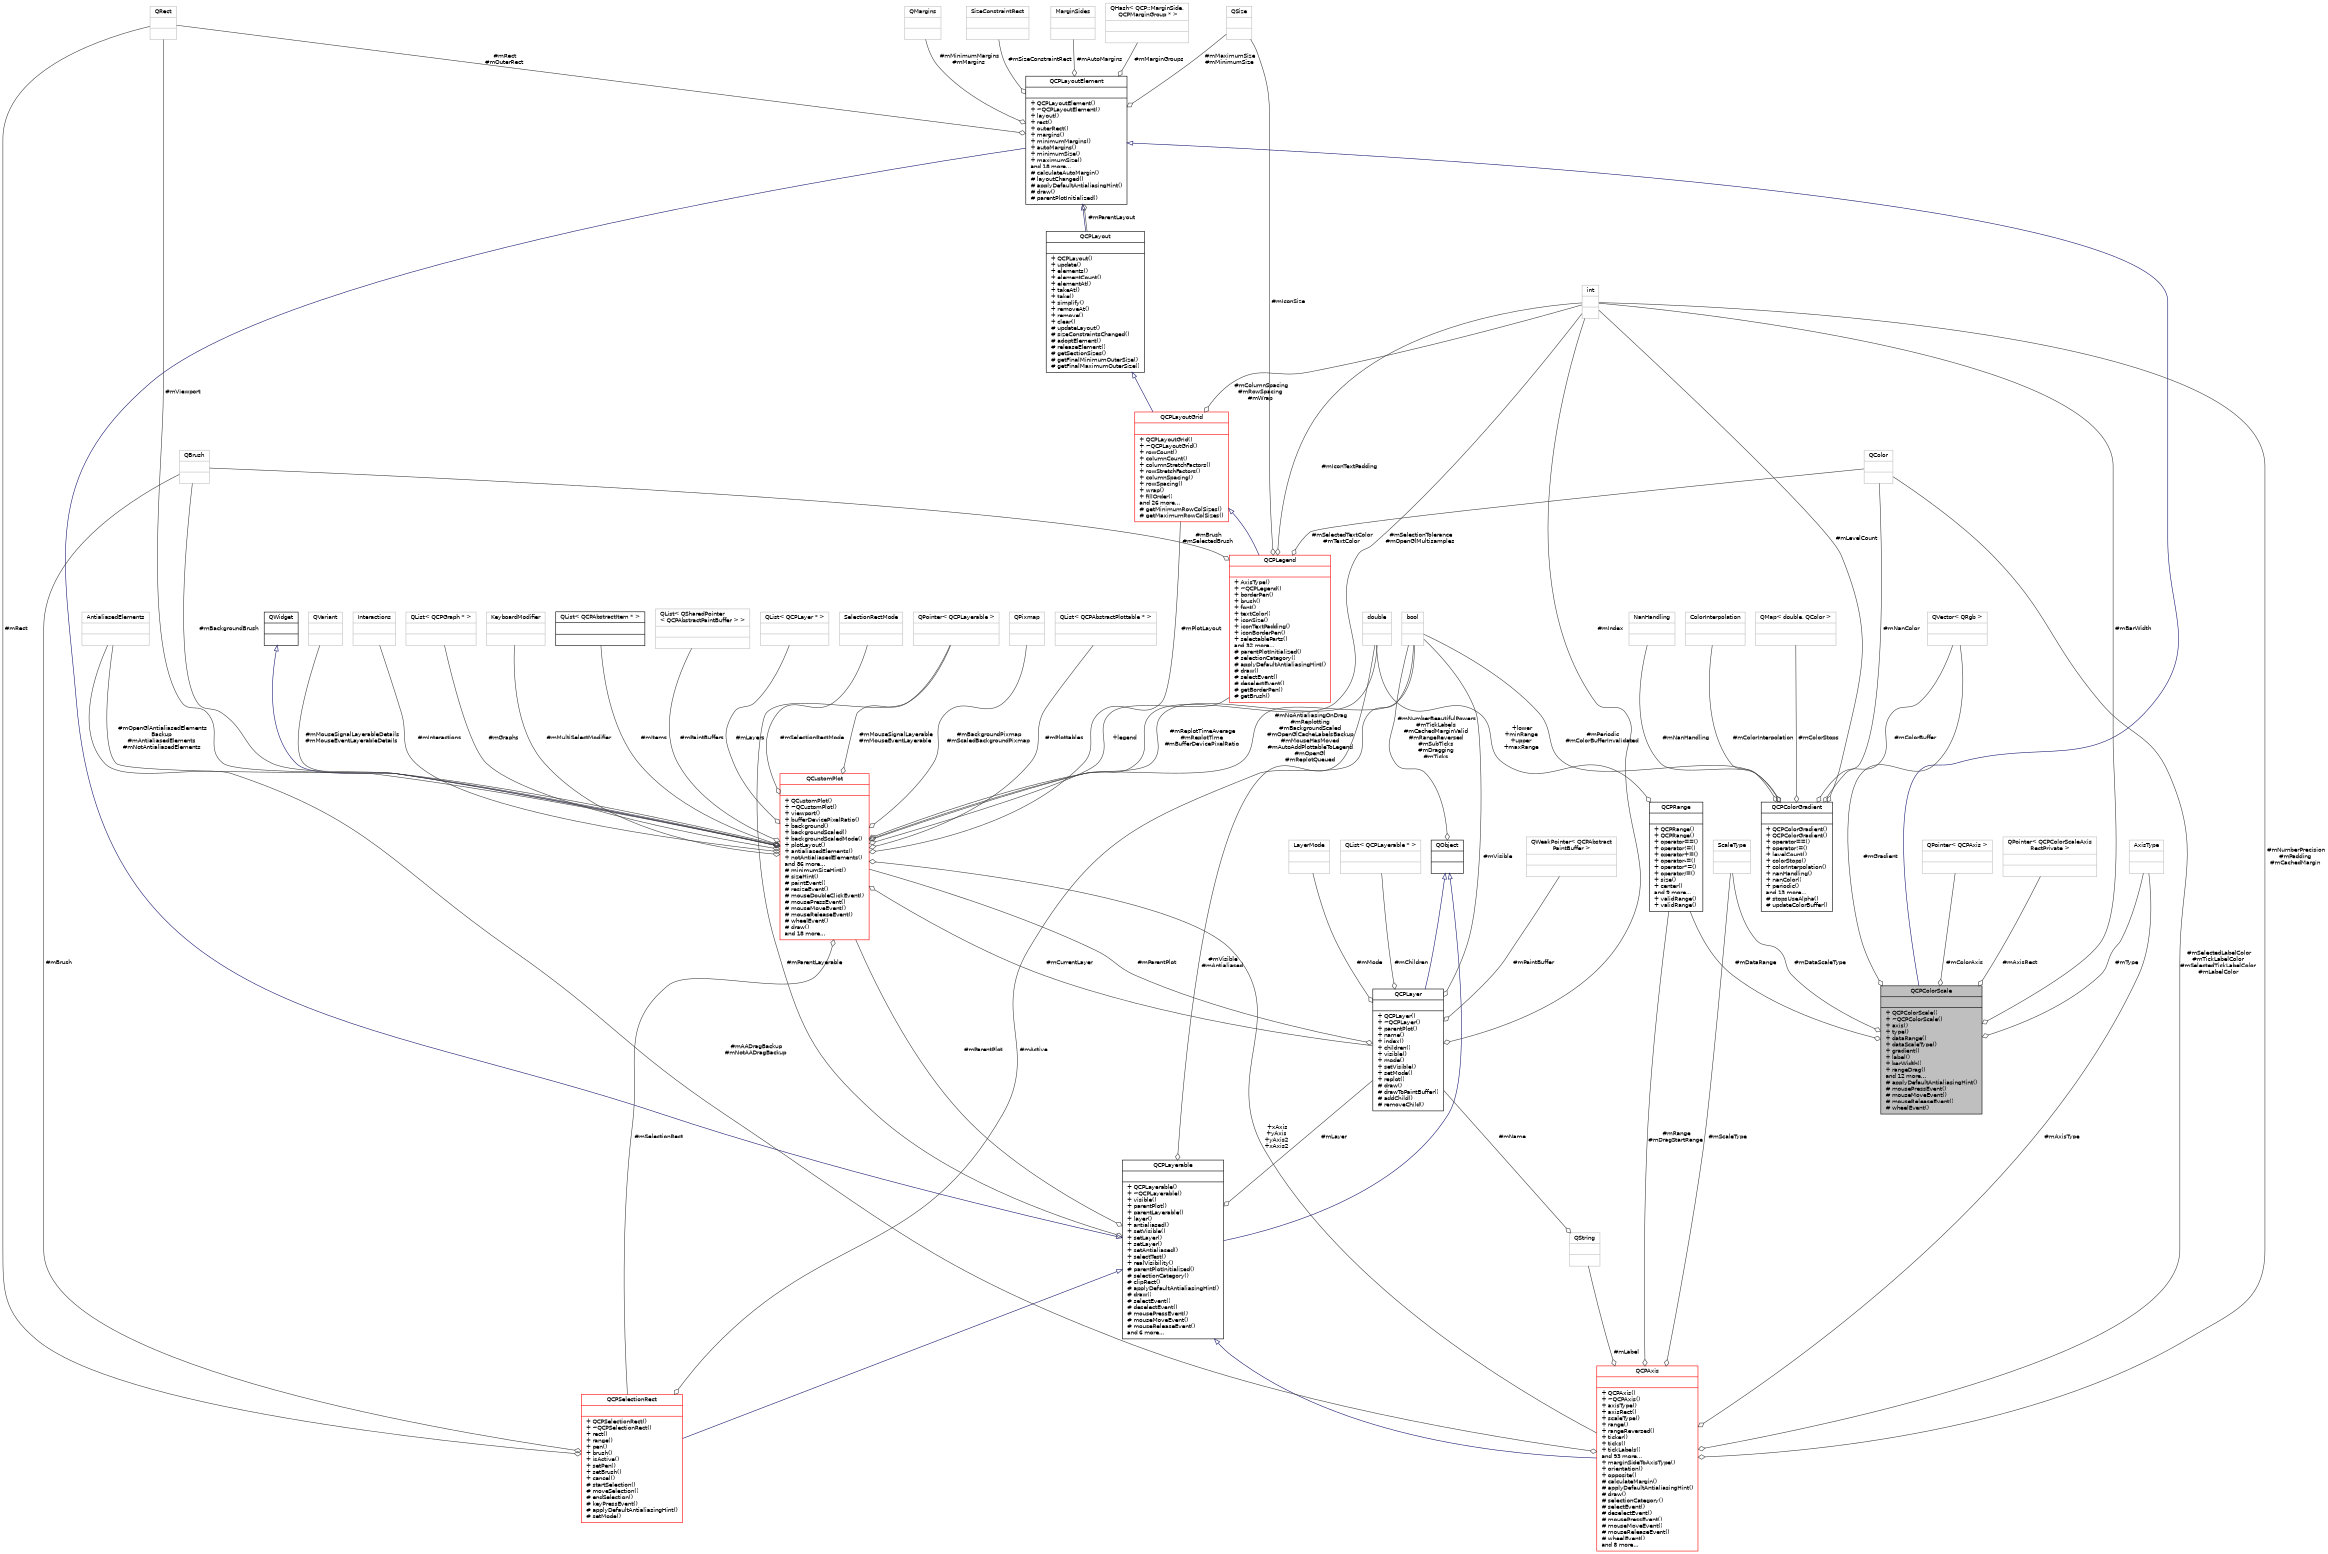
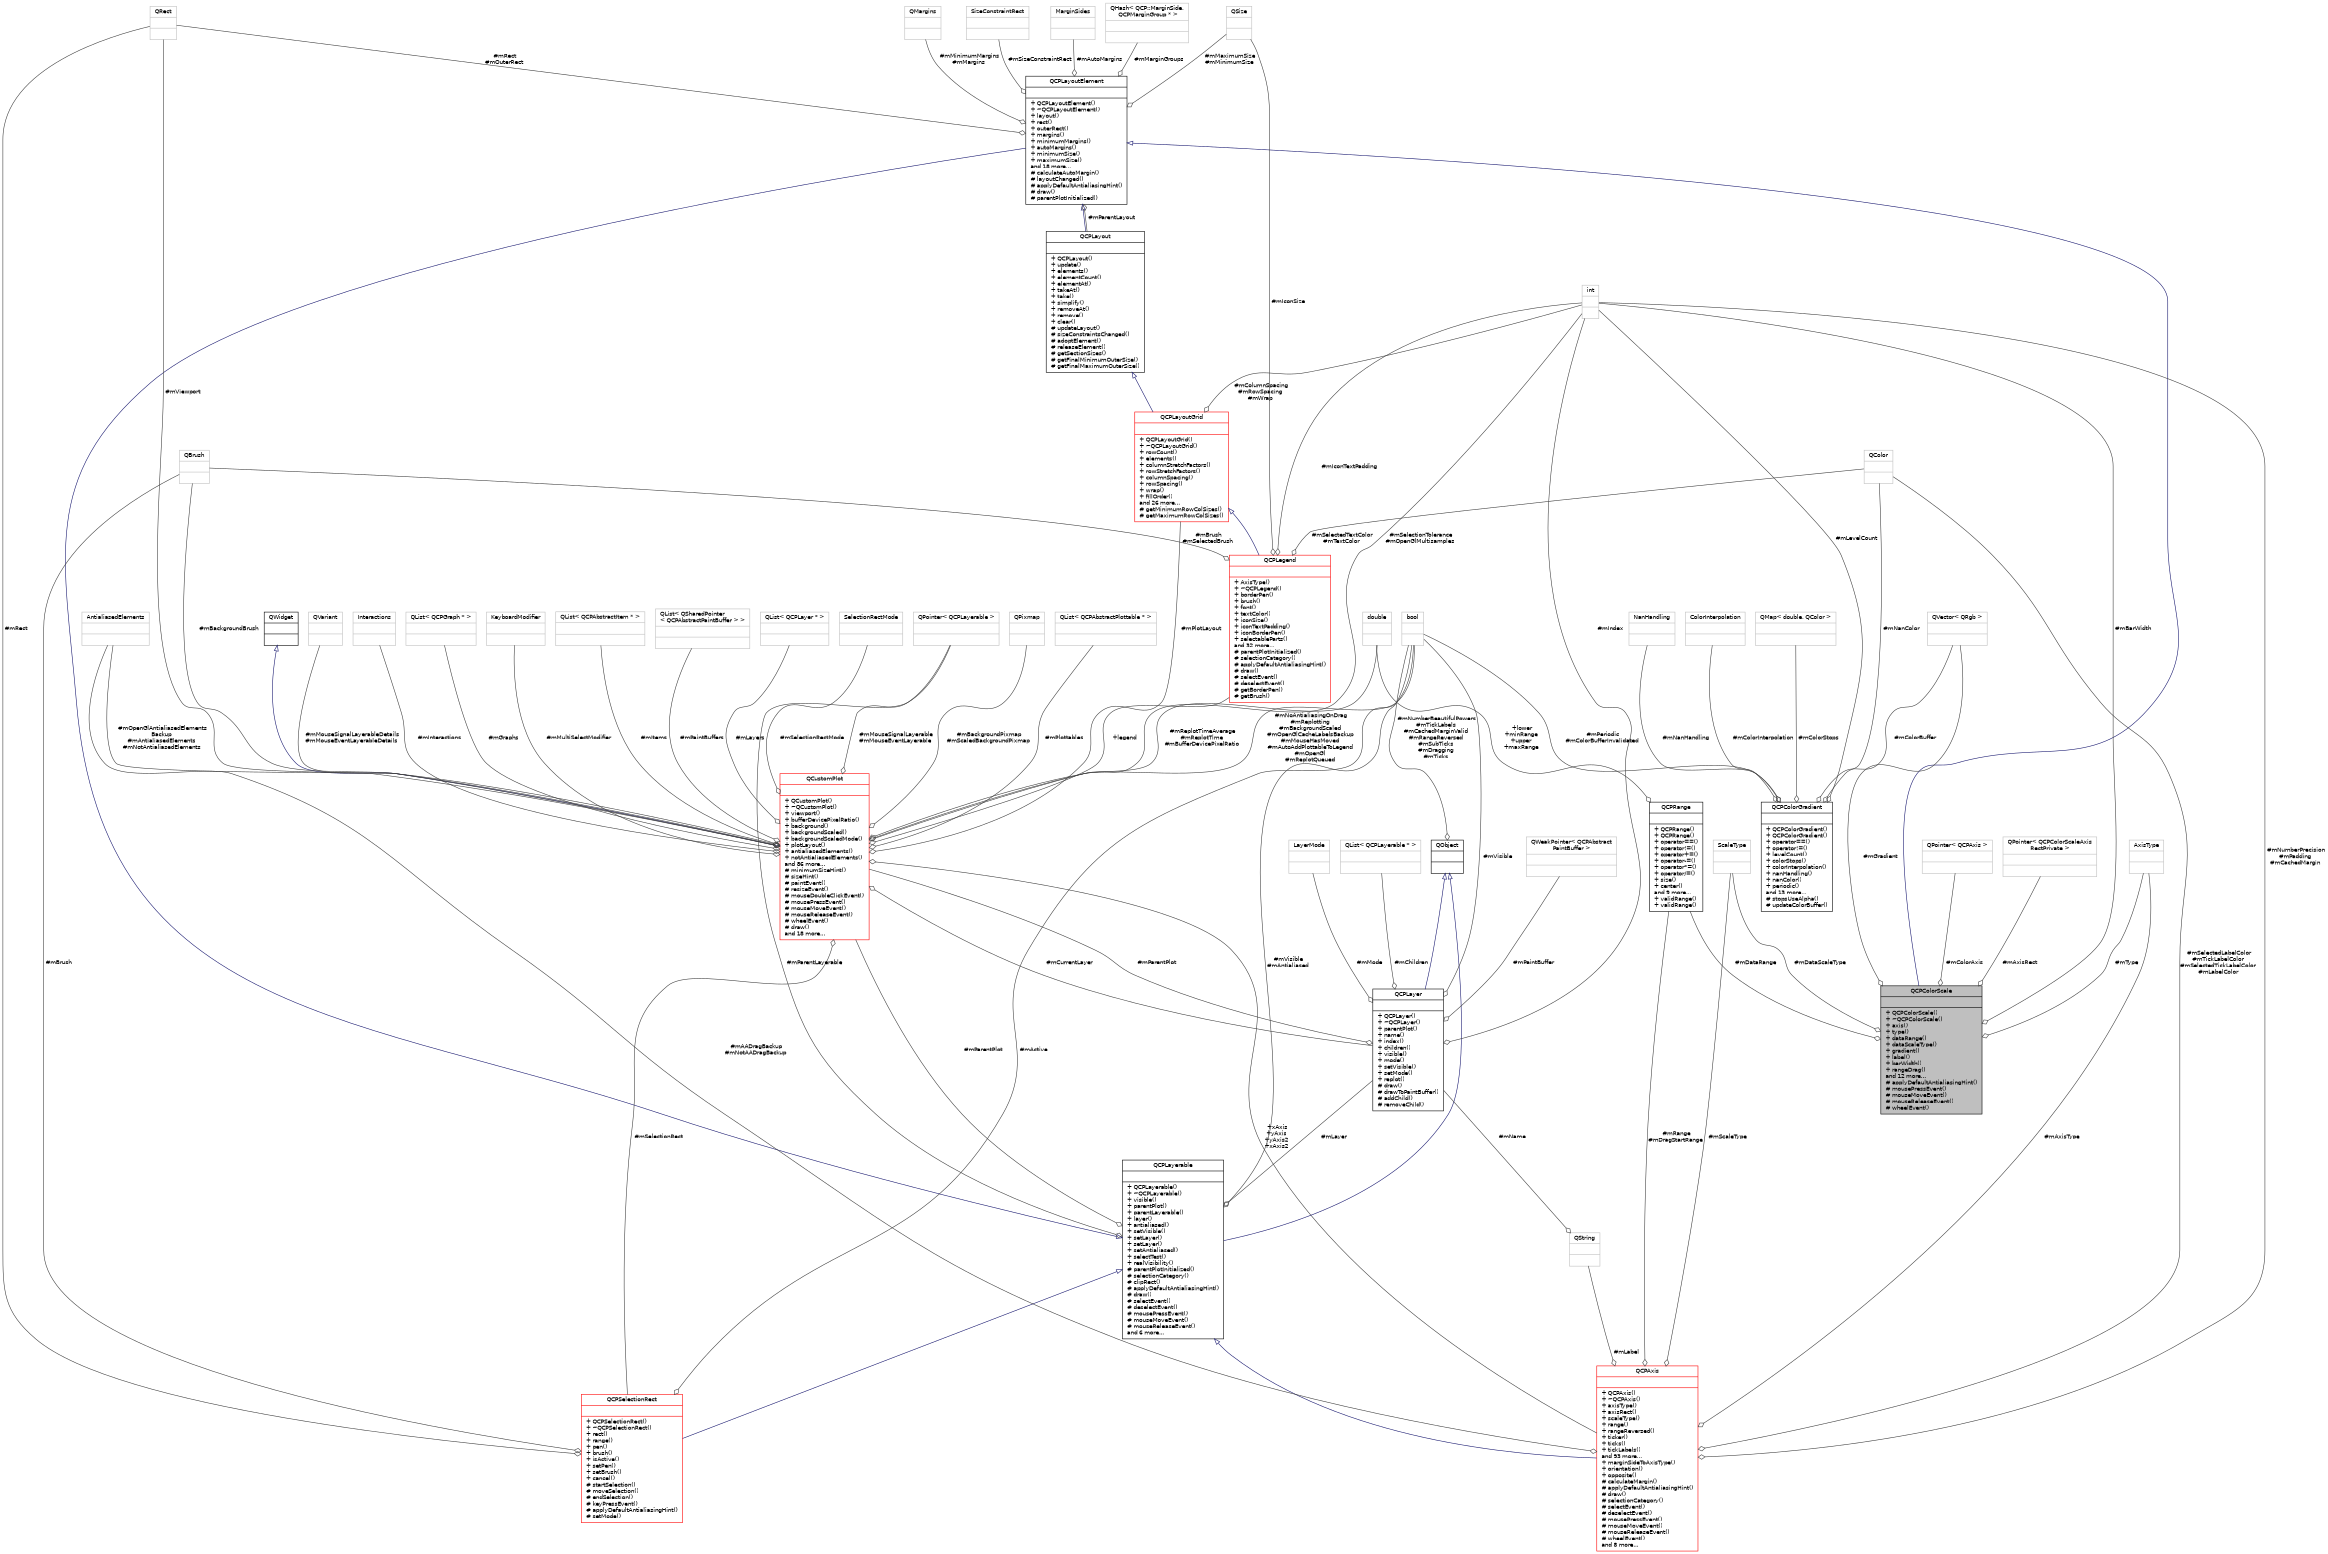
node "QCPLayoutGrid": text "+ columnCount()" -> "+ elements()"
node "QList< QCPAbstractItem * >": color black -> grey75
edge "double" -> "QCPLayerable": now "bool" -> "QCPLayerable"
